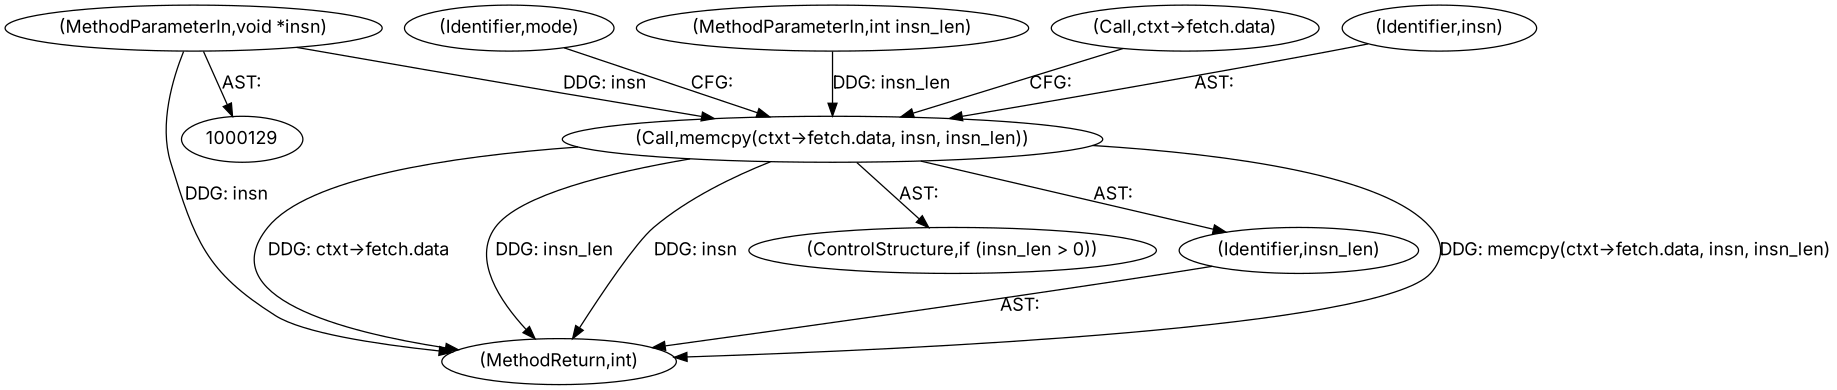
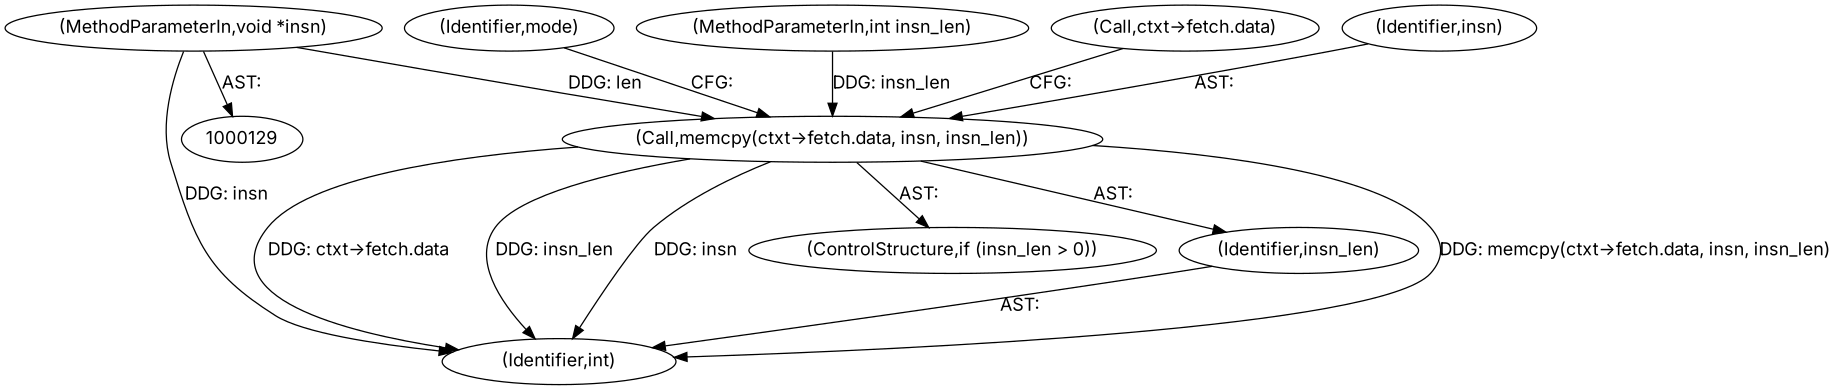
edge "(MethodParameterIn,void *insn)" -> "(Call,memcpy(ctxt->fetch.data, insn, insn_len))": label "DDG: insn" -> "DDG: len"
node "(MethodReturn,int)": label "(MethodReturn,int)" -> "(Identifier,int)"
